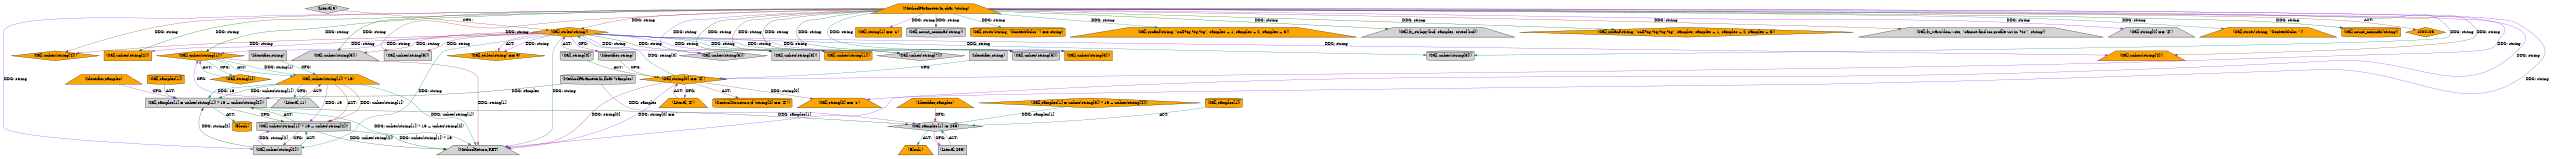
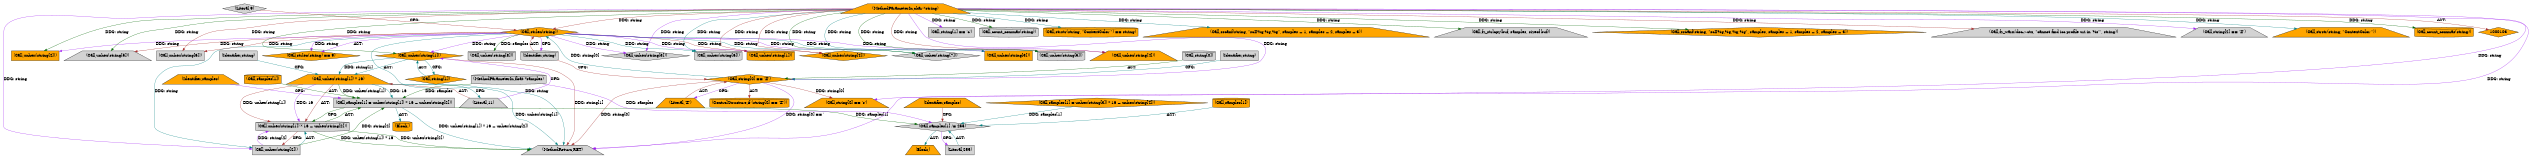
edge "(MethodParameterIn,char *string)" -> "(Call,unhex(string[8]))": removed, label "DDG: string"
node "(Call,string[1] == 'c')": fillcolor orange -> lightgrey
edge "(Call,strlen(string))" -> "(Call,unhex(string[8]))": label "DDG: string" -> "DDG: samples"
node "(Call,unhex(string[8]))": shape box -> cylinder
